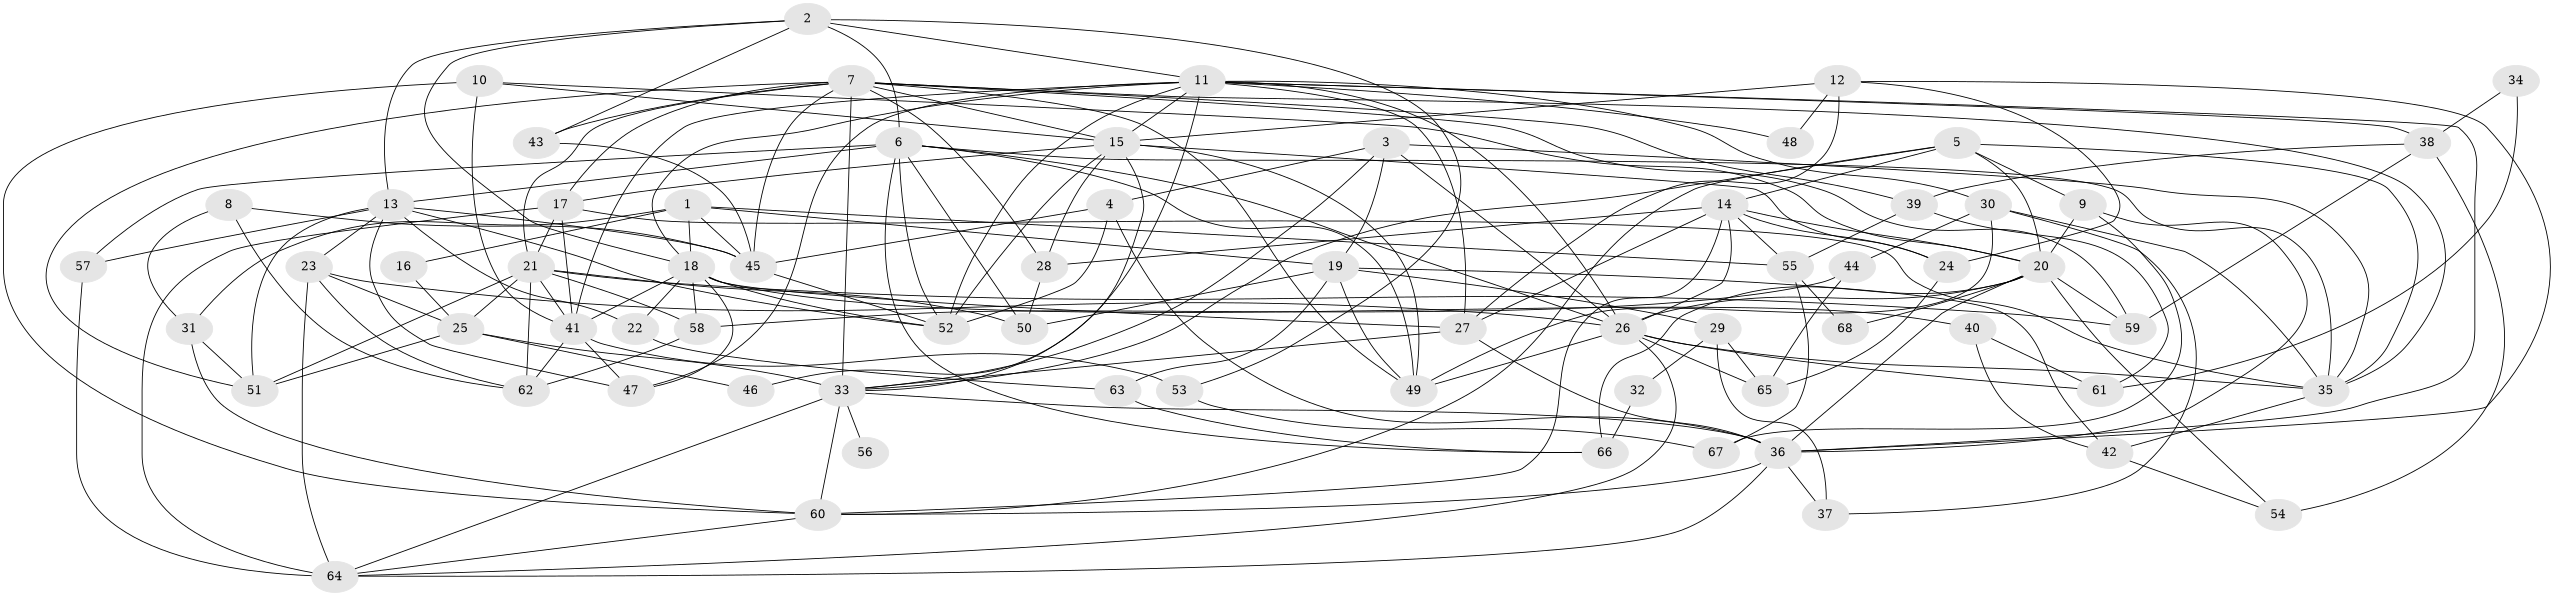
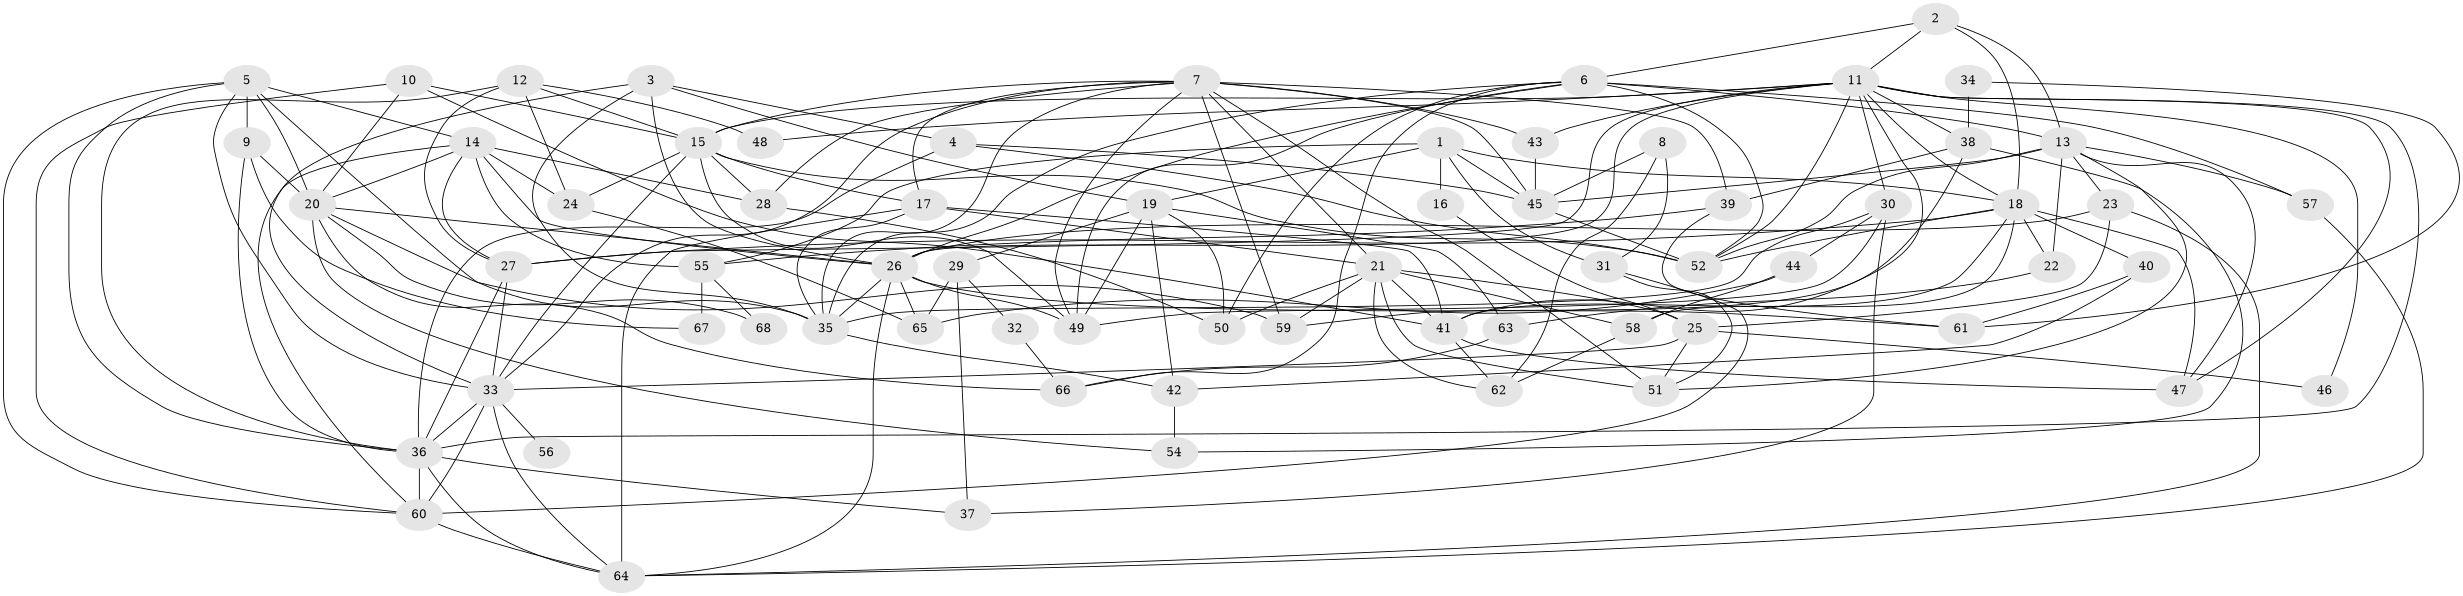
edge "2" -- "43": now "11" -- "43"
edge "20" -- "36": now "5" -- "36"
edge "23" -- "62": removed
node "53": removed
